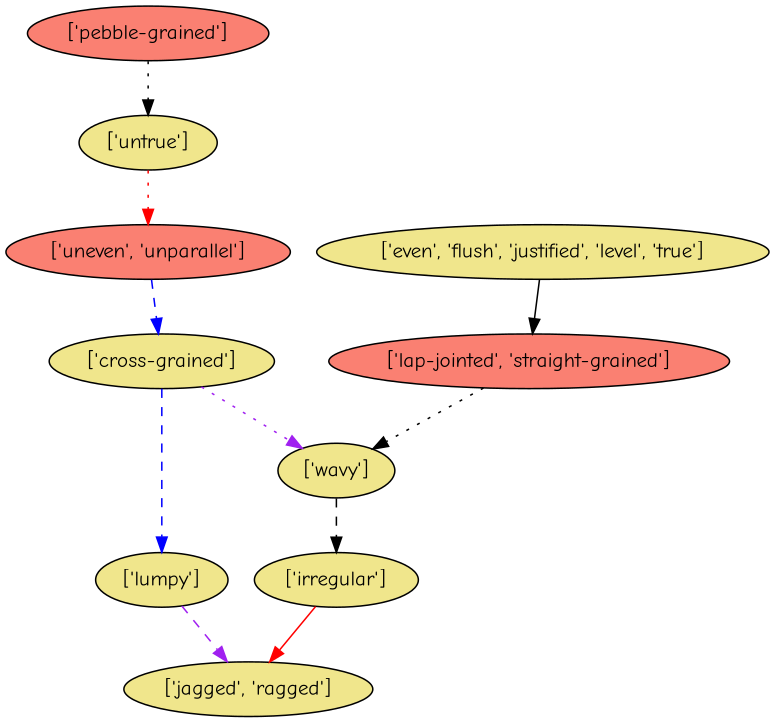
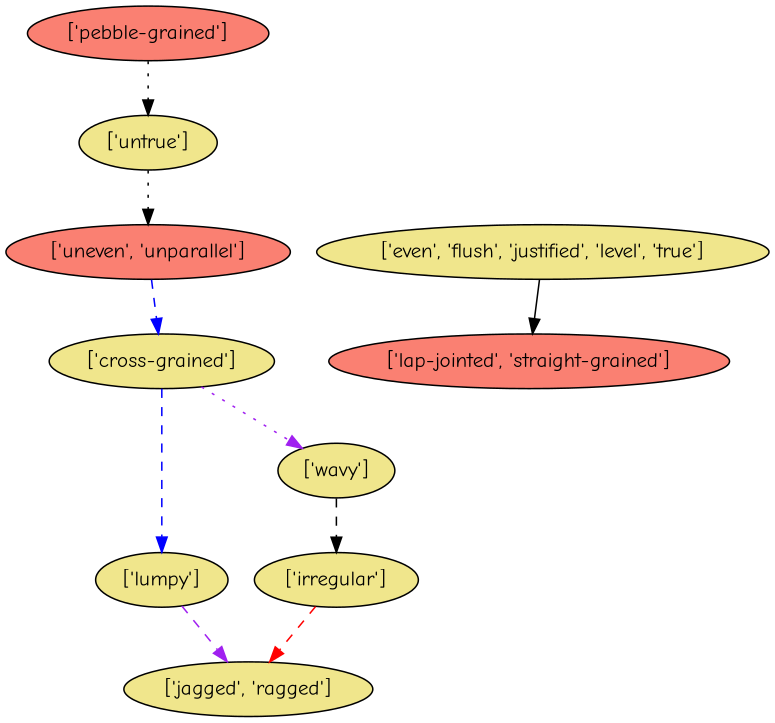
edge "['untrue']" -> "['uneven', 'unparallel']": color red -> black
edge "['lap-jointed', 'straight-grained']" -> "['wavy']": removed
edge "['irregular']" -> "['jagged', 'ragged']": style solid -> dashed
